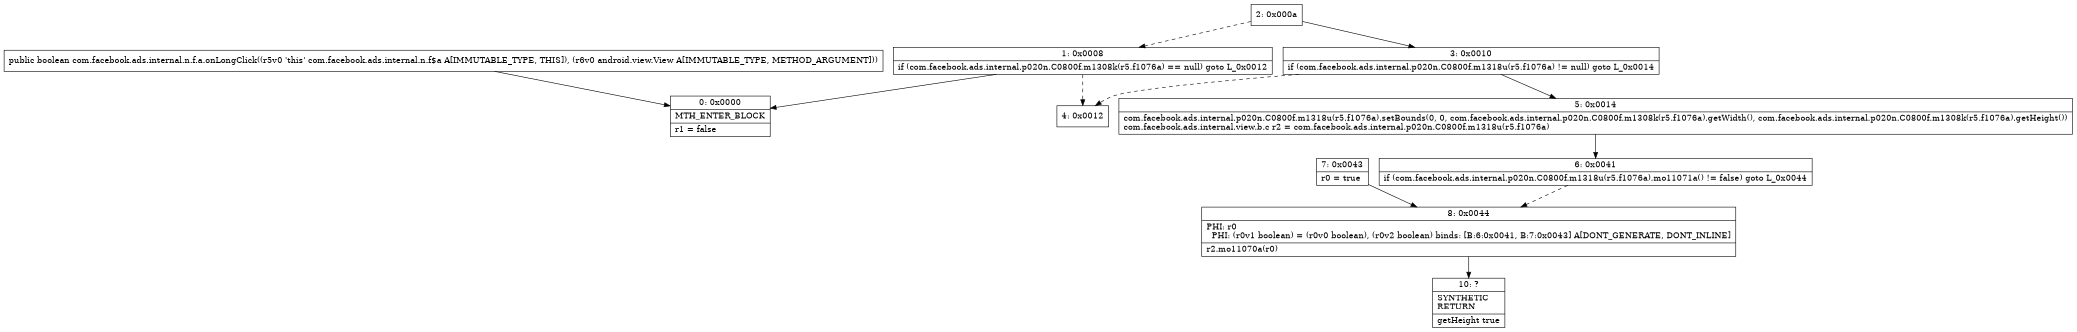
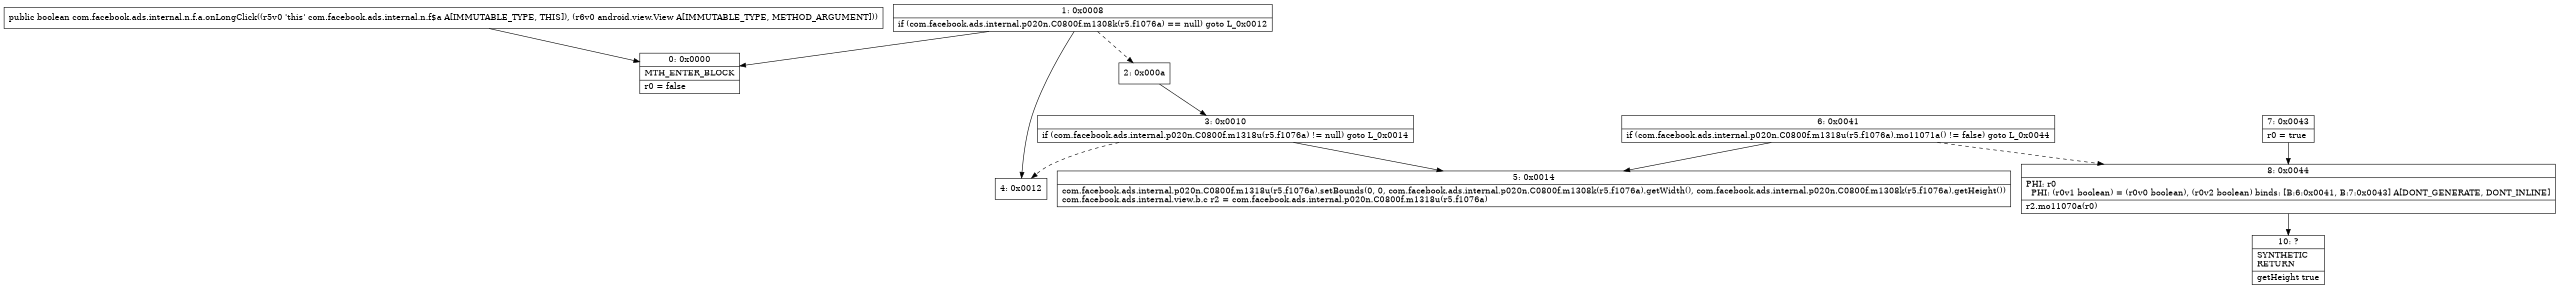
edge "2: 0x000a" -> "1: 0x0008": reversed
edge "1: 0x0008" -> "4: 0x0012": style dashed -> solid
node "0: 0x0000": text "r1 = false" -> "r0 = false"
edge "5: 0x0014" -> "6: 0x0041": reversed
